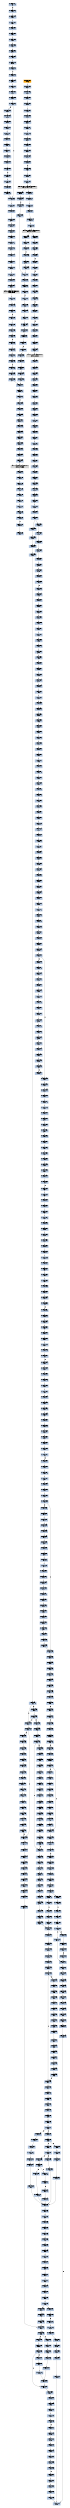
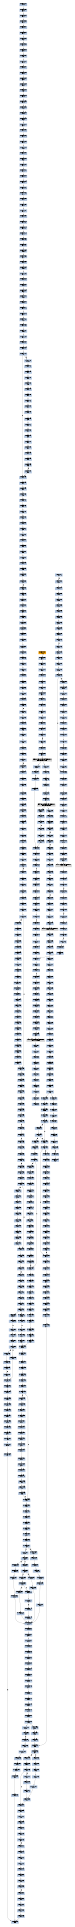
node "0x00617abc pushl": removed
